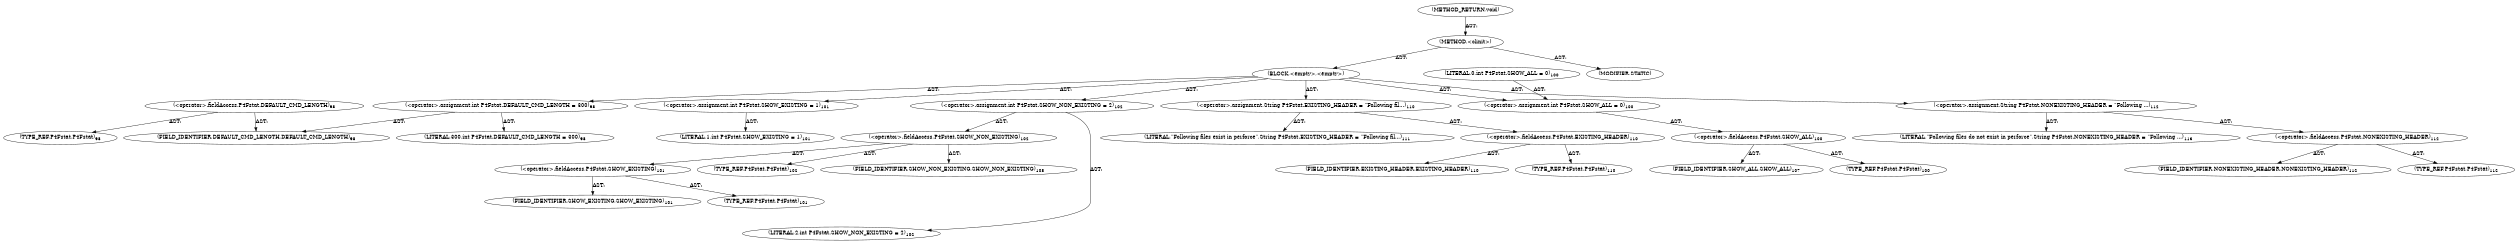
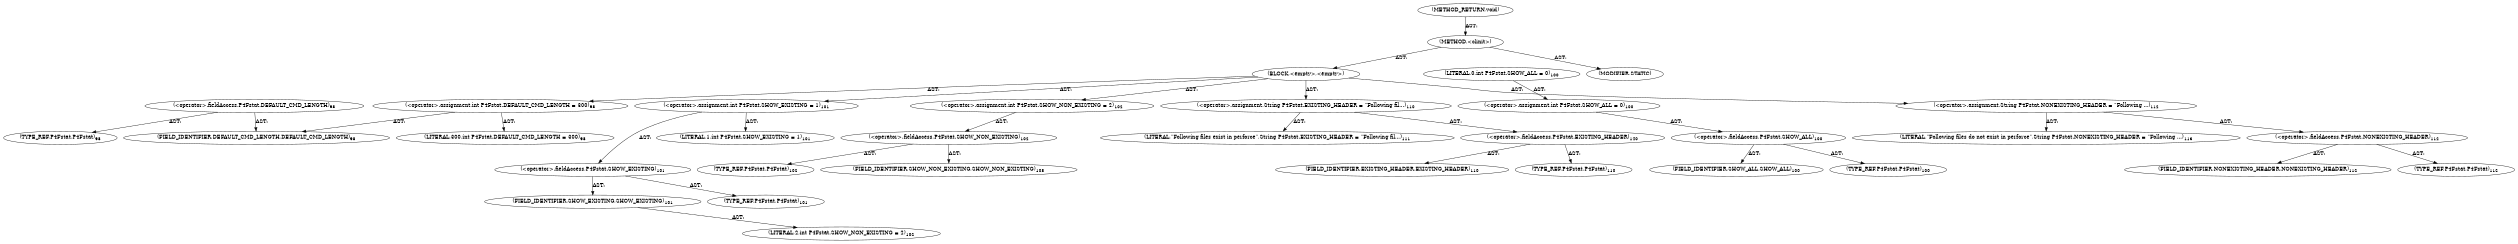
edge "(BLOCK,<empty>,<empty>)" -> "(<operator>.assignment,int P4Fstat.SHOW_ALL = 0)": removed, label "AST:"
node "(<operator>.fieldAccess,P4Fstat.EXISTING_HEADER)": text "110" -> "140"
edge "(<operator>.fieldAccess,P4Fstat.SHOW_NON_EXISTING)" -> "(<operator>.fieldAccess,P4Fstat.SHOW_EXISTING)": now "(<operator>.assignment,int P4Fstat.SHOW_EXISTING = 1)" -> "(<operator>.fieldAccess,P4Fstat.SHOW_EXISTING)"
node "(FIELD_IDENTIFIER,SHOW_ALL,SHOW_ALL)": text "107" -> "100"
edge "(<operator>.assignment,int P4Fstat.SHOW_NON_EXISTING = 2)" -> "(LITERAL,2,int P4Fstat.SHOW_NON_EXISTING = 2)": now "(FIELD_IDENTIFIER,SHOW_EXISTING,SHOW_EXISTING)" -> "(LITERAL,2,int P4Fstat.SHOW_NON_EXISTING = 2)"
